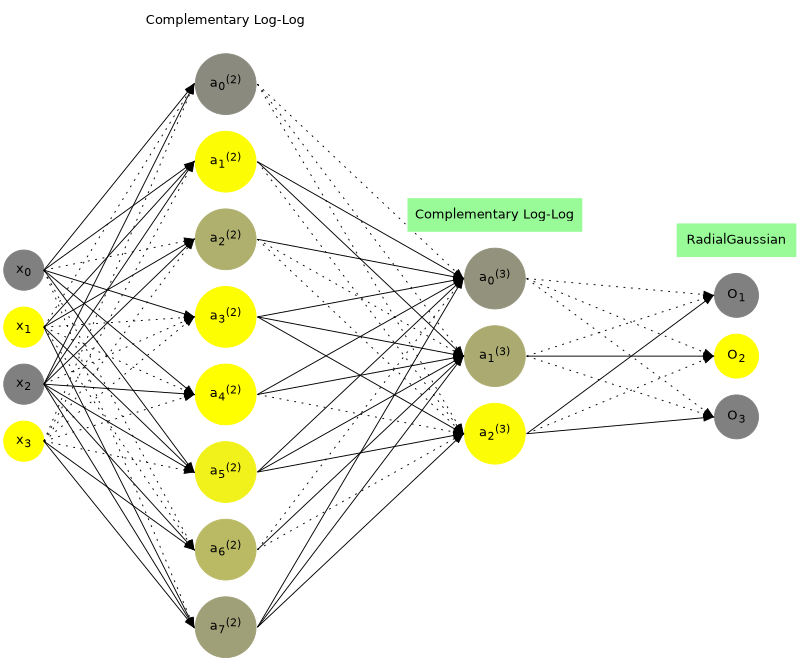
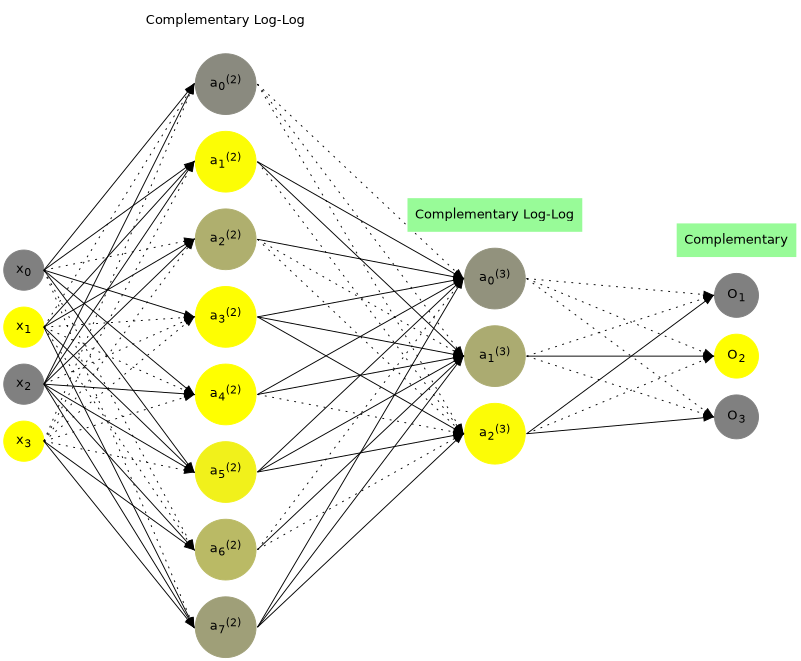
node "RadialGaussian": label "RadialGaussian" -> "Complementary"
